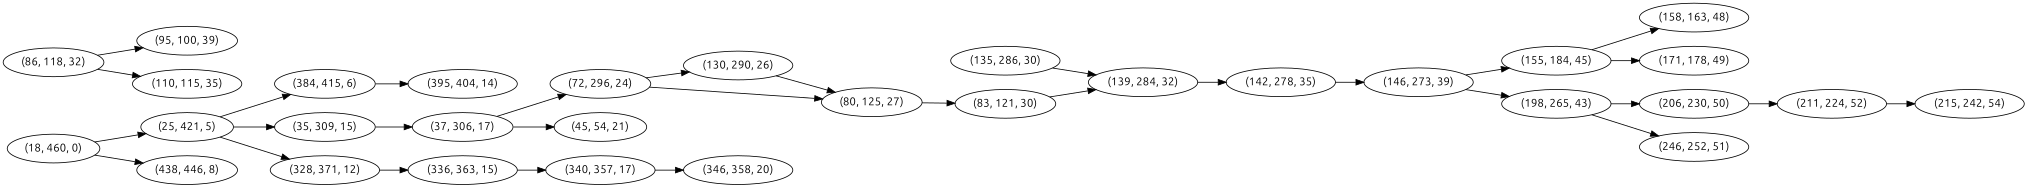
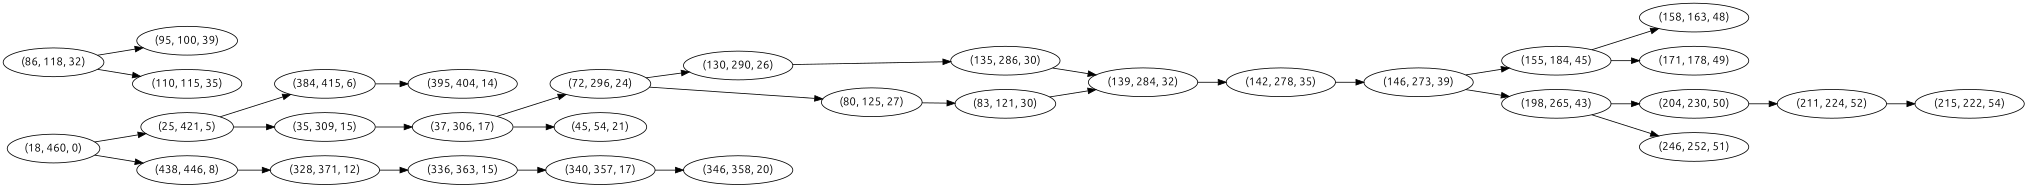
edge "(130, 290, 26)" -> "(80, 125, 27)": now "(130, 290, 26)" -> "(135, 286, 30)"
node "(206, 230, 50)": label "(206, 230, 50)" -> "(204, 230, 50)"
node "(215, 242, 54)": label "(215, 242, 54)" -> "(215, 222, 54)"
edge "(25, 421, 5)" -> "(328, 371, 12)": now "(438, 446, 8)" -> "(328, 371, 12)"
